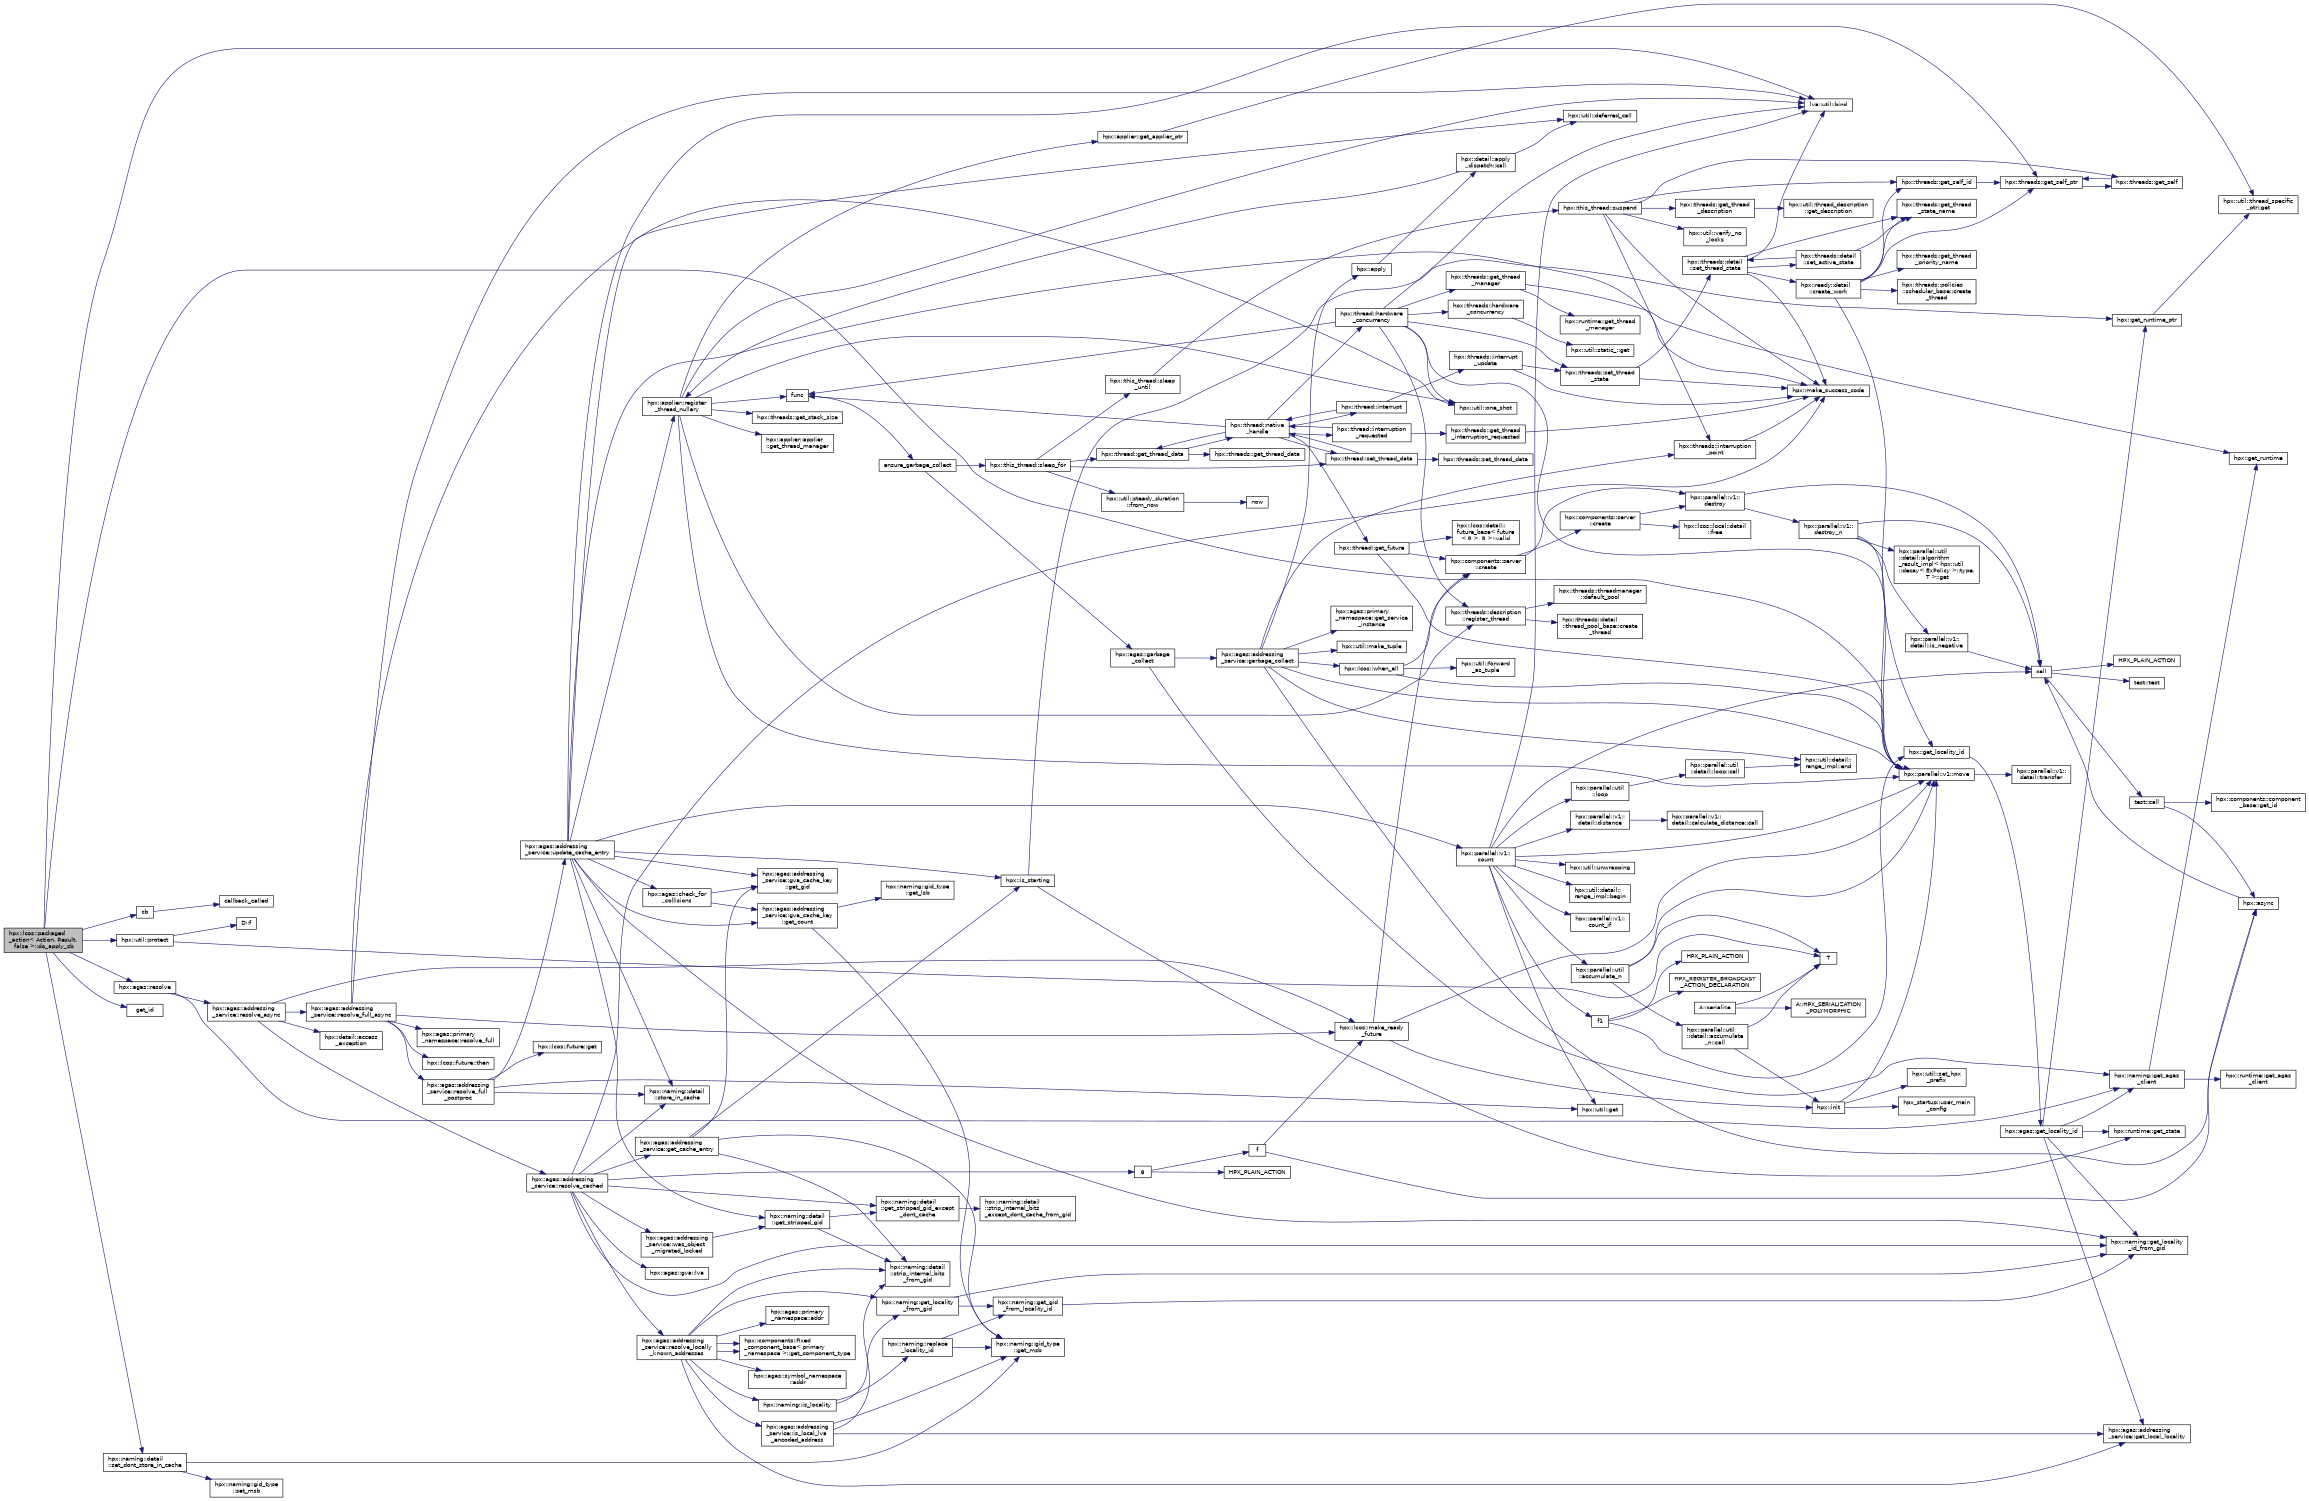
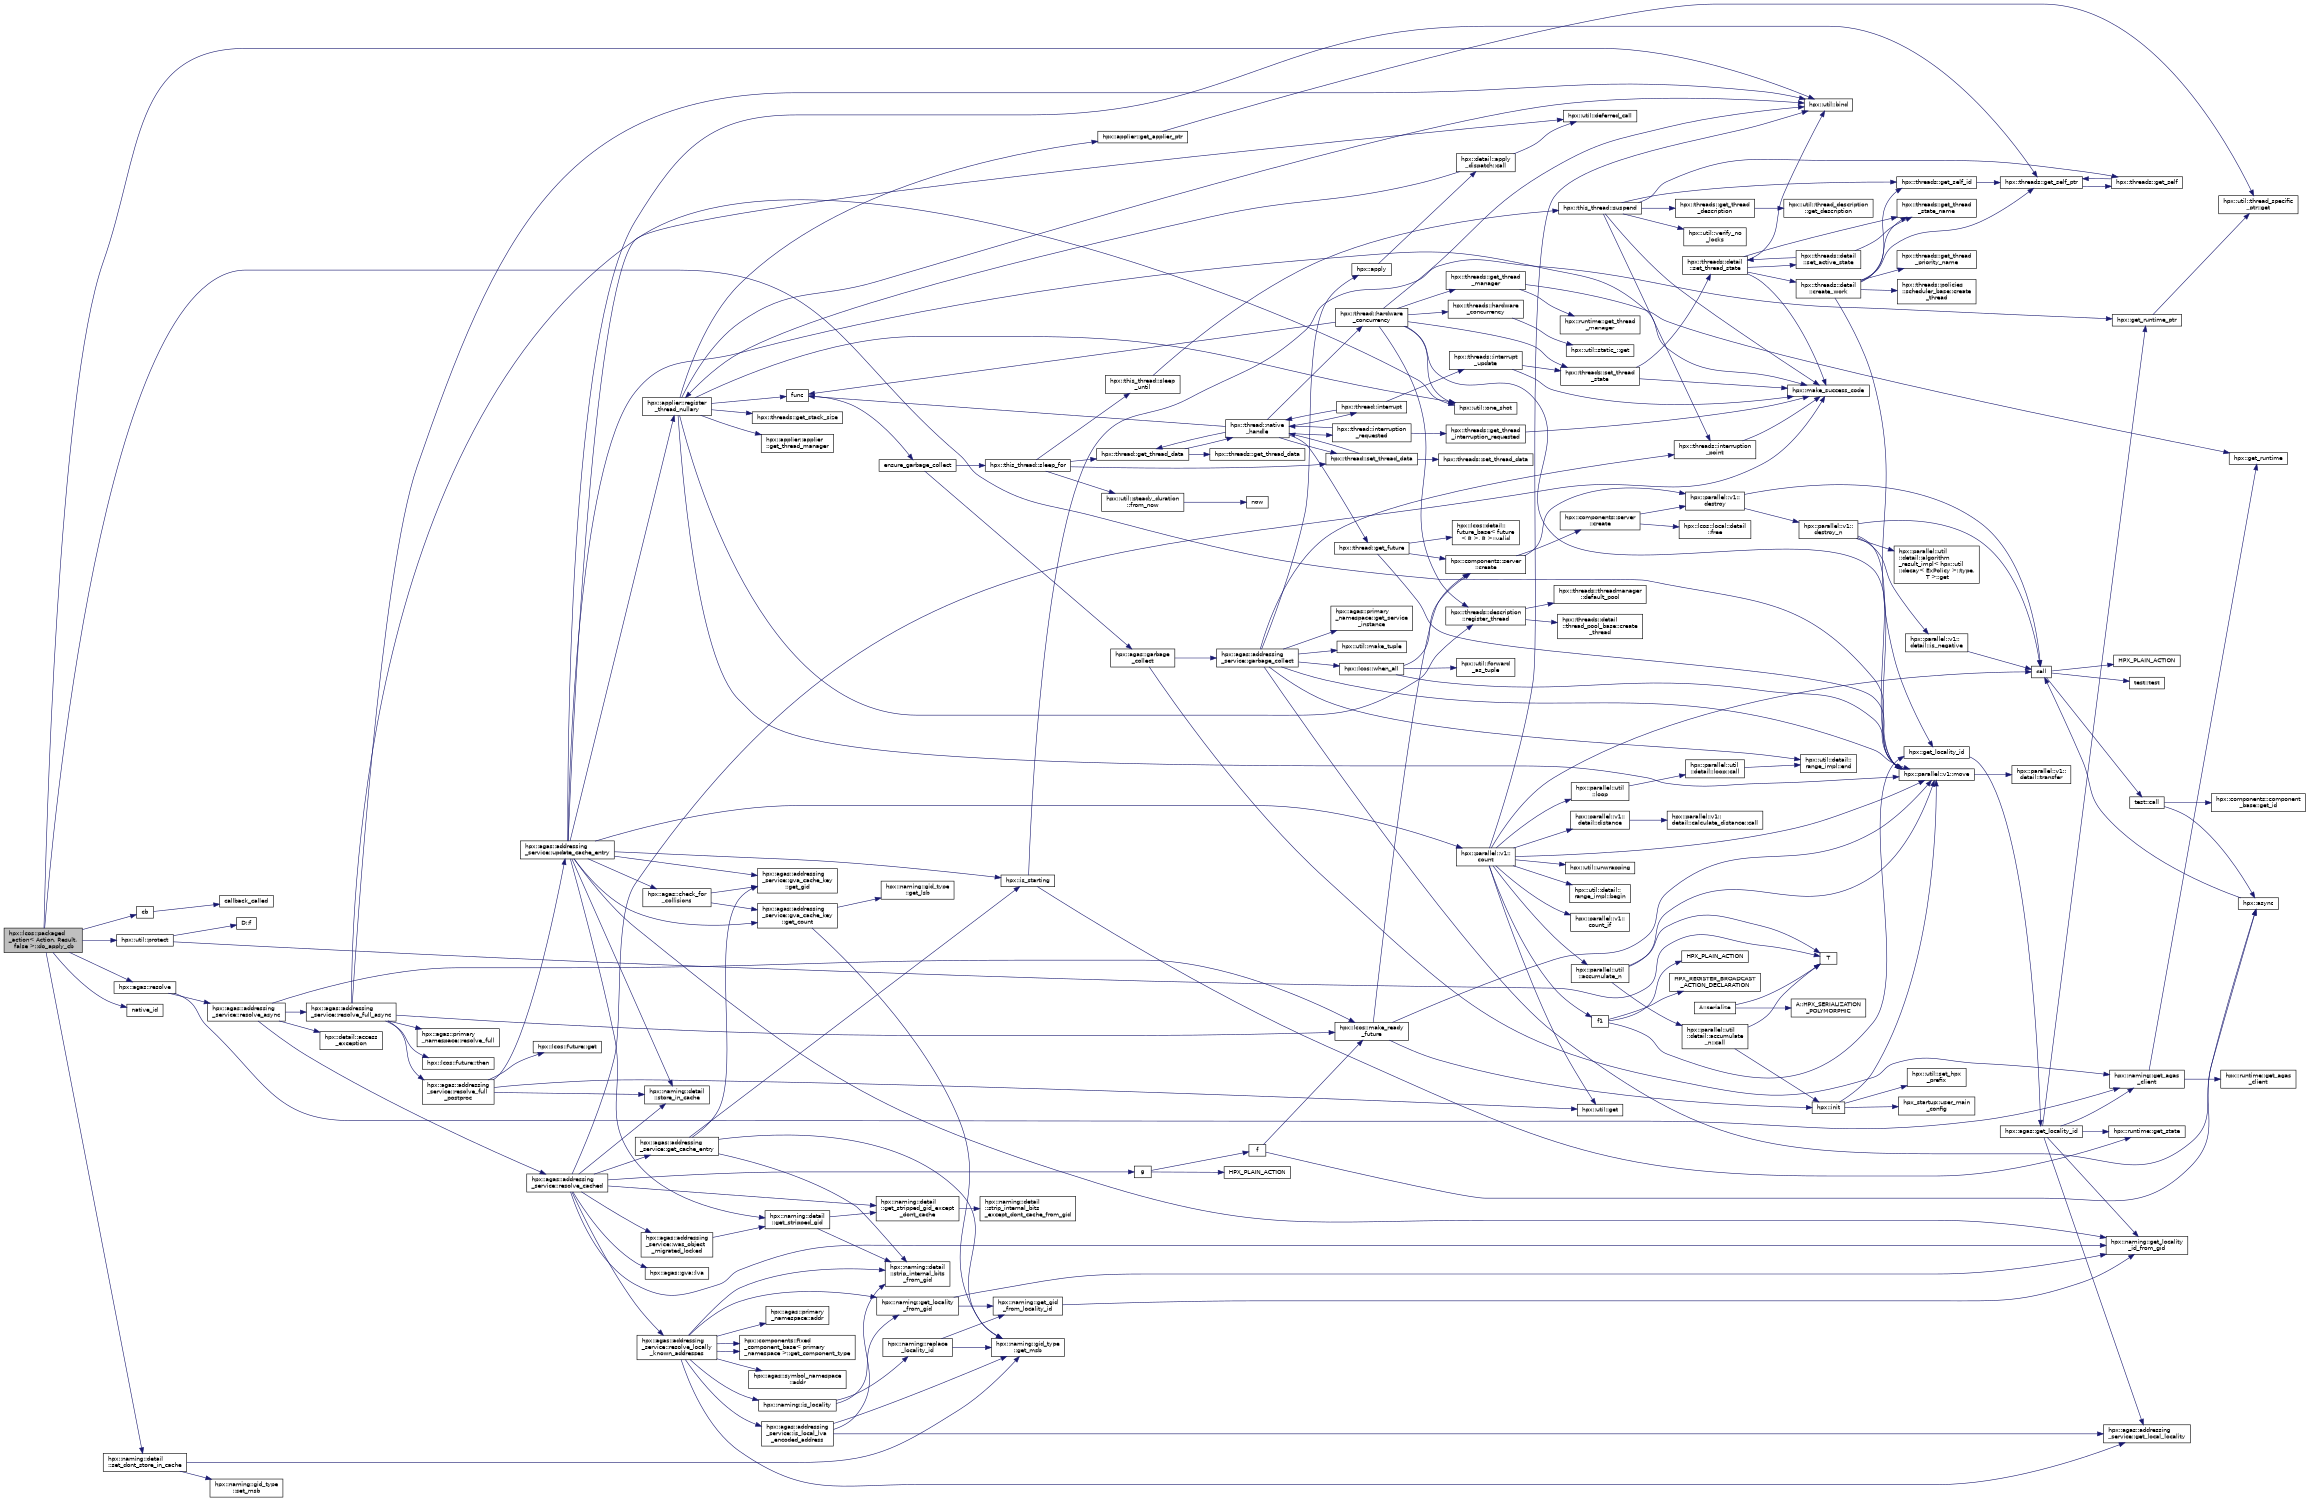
node "lva::util::bind": label "lva::util::bind" -> "hpx::util::bind"
node "hpx::ready::detail ::create_work": label "hpx::ready::detail ::create_work" -> "hpx::threads::detail ::create_work"
node "get_id": label "get_id" -> "native_id"
